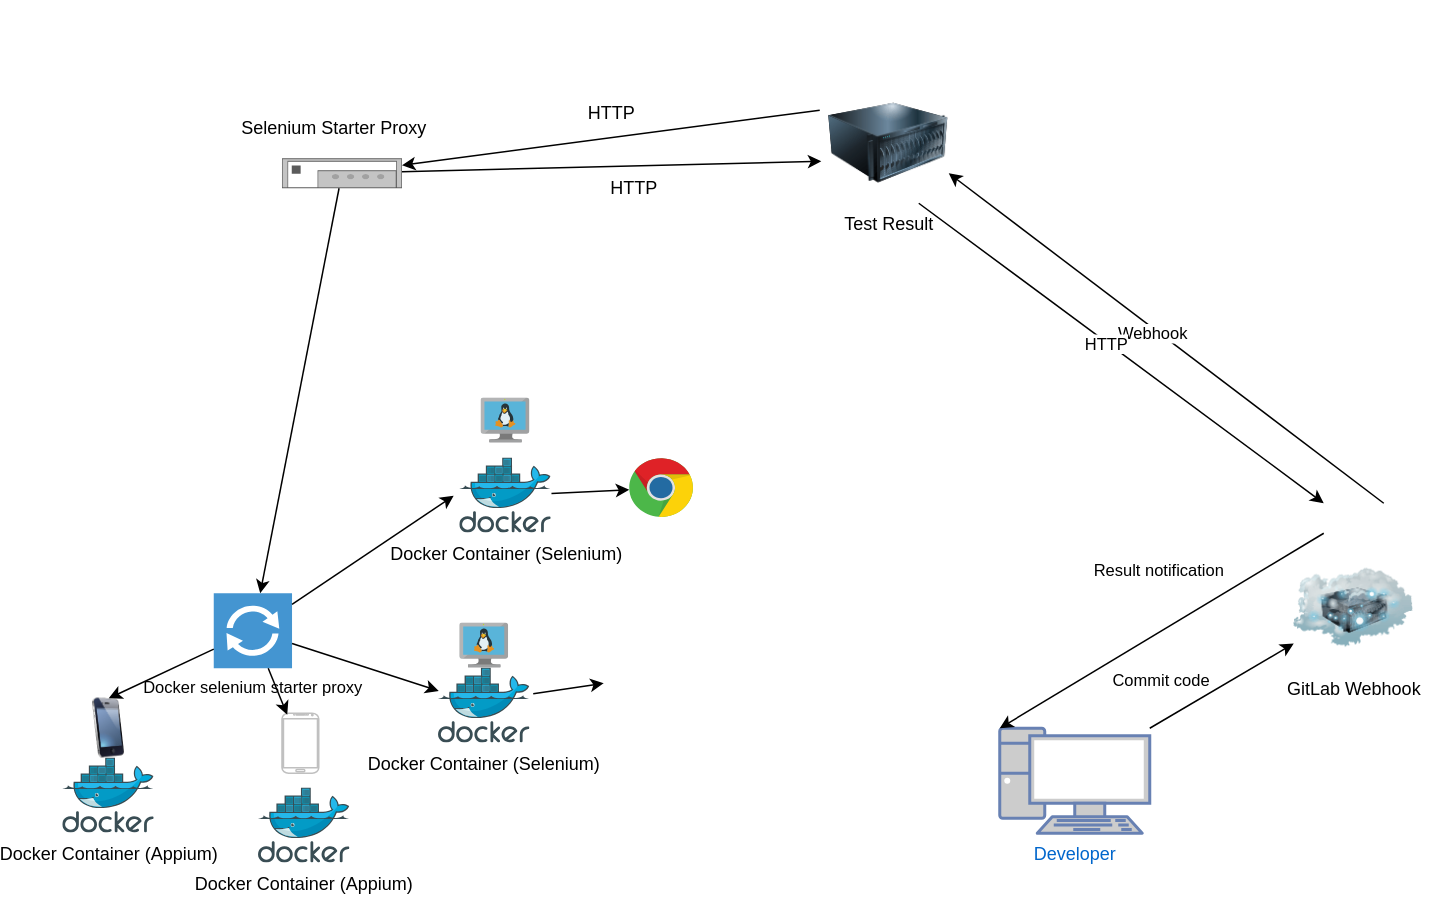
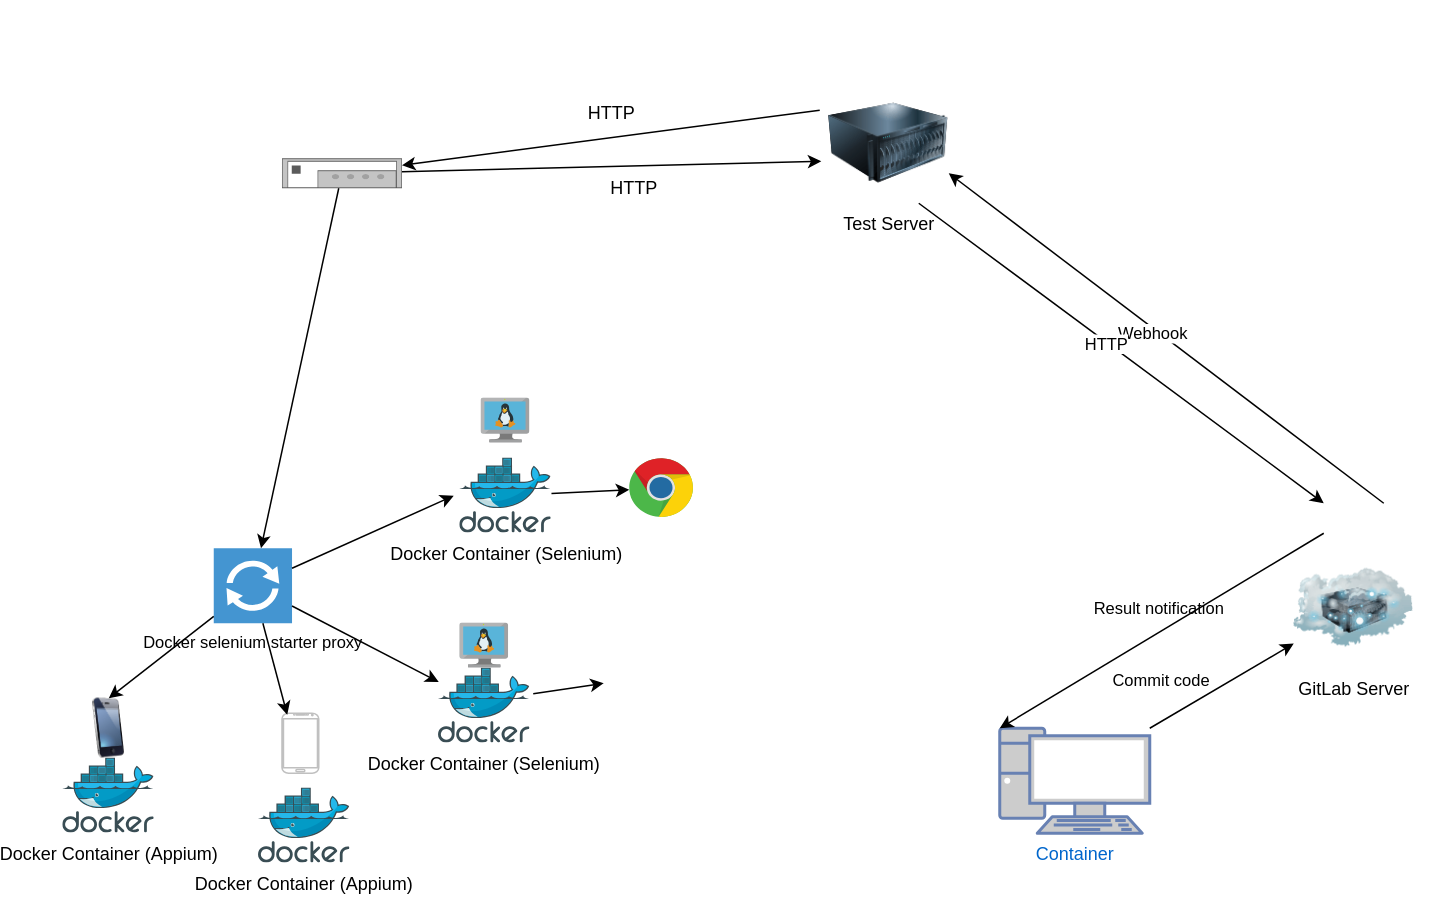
node "Selenium Starter Proxy": removed
node "Test Result": label "Test Result" -> "Test Server"
node "Result notification": moved (1159, 571) -> (1159, 608)
node "Docker selenium starter proxy": moved (253, 631) -> (253, 586)
node "GitLab Webhook": label "GitLab Webhook" -> "GitLab Server"
node "Developer": label "Developer" -> "Container"
